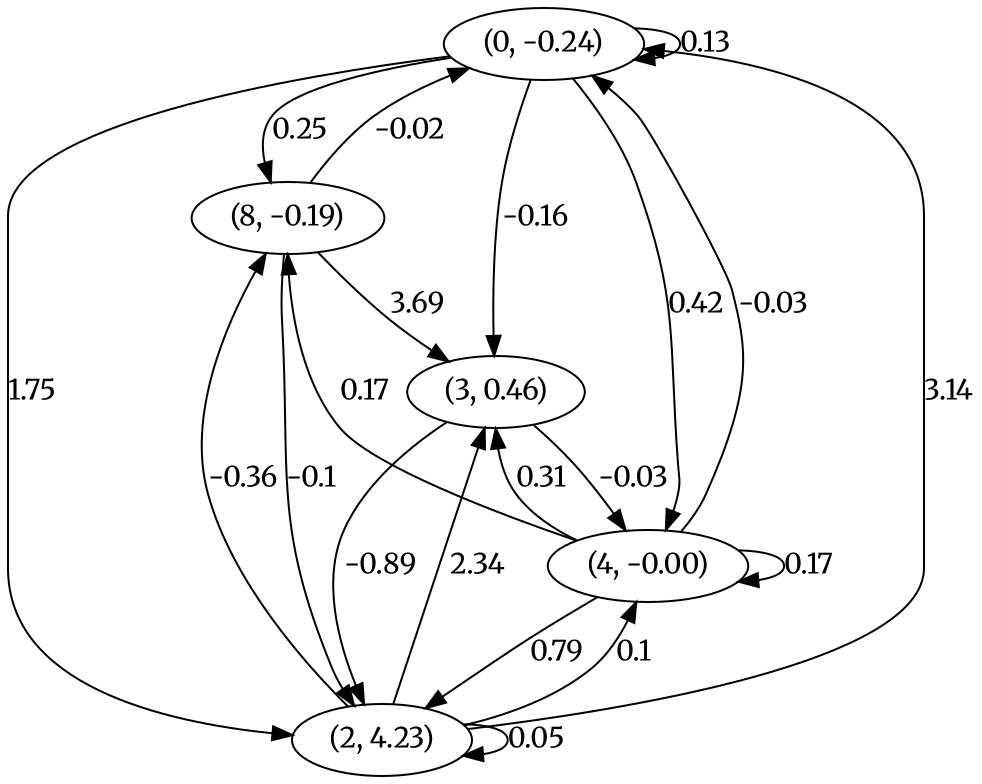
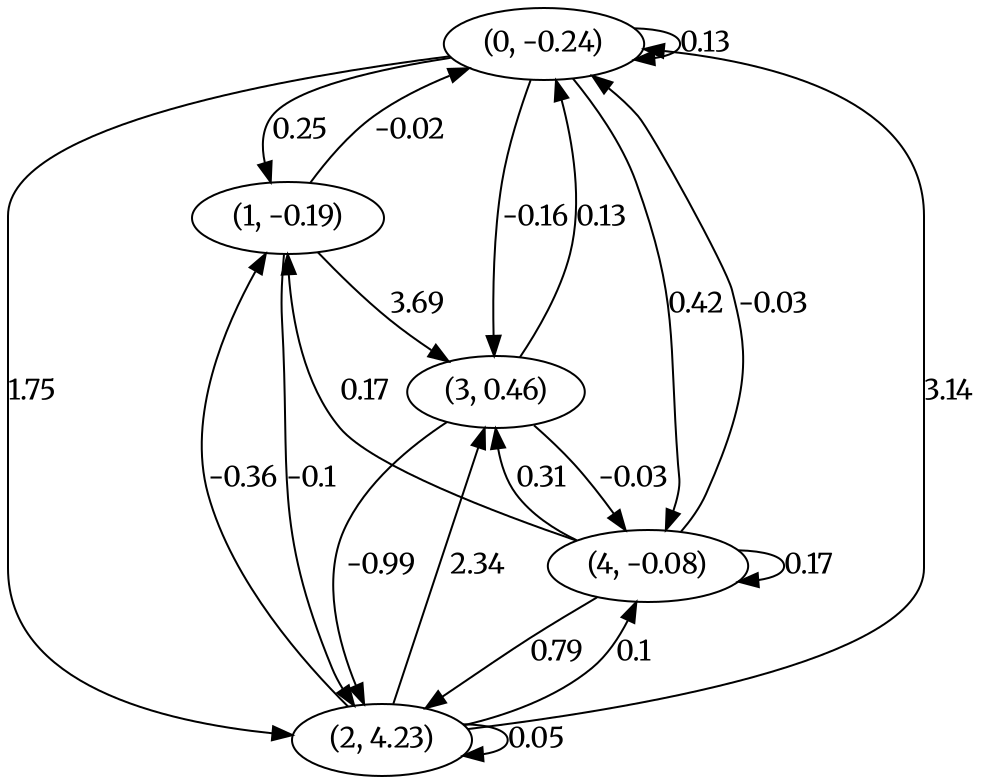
node "(8, -0.19)": label "(8, -0.19)" -> "(1, -0.19)"
edge "(3, 0.46)" -> "(0, -0.24)": added, label "0.13"
edge "(3, 0.46)" -> "(2, 4.23)": label "-0.89" -> "-0.99"
node "(4, -0.00)": label "(4, -0.00)" -> "(4, -0.08)"
